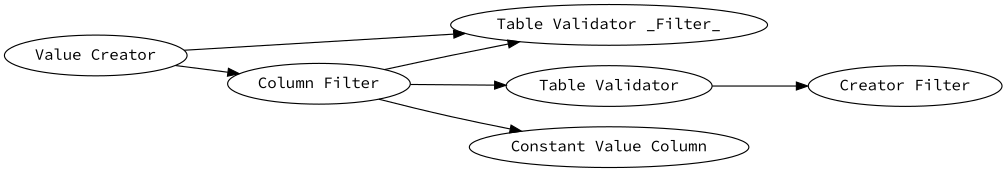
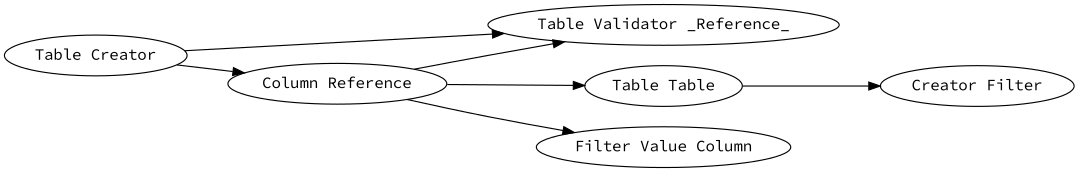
node "Table Validator _Filter_": label "Table Validator _Filter_" -> "Table Validator _Reference_"
node "Value Creator": label "Value Creator" -> "Table Creator"
node "Column Filter": label "Column Filter" -> "Column Reference"
node "Table Validator": label "Table Validator" -> "Table Table"
node "Constant Value Column": label "Constant Value Column" -> "Filter Value Column"
